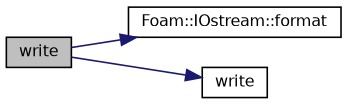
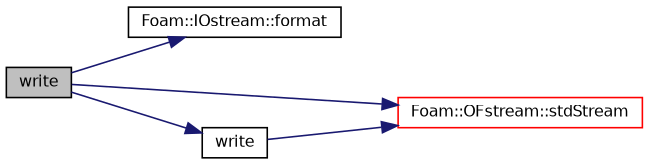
node "Foam::OFstream::stdStream": added
